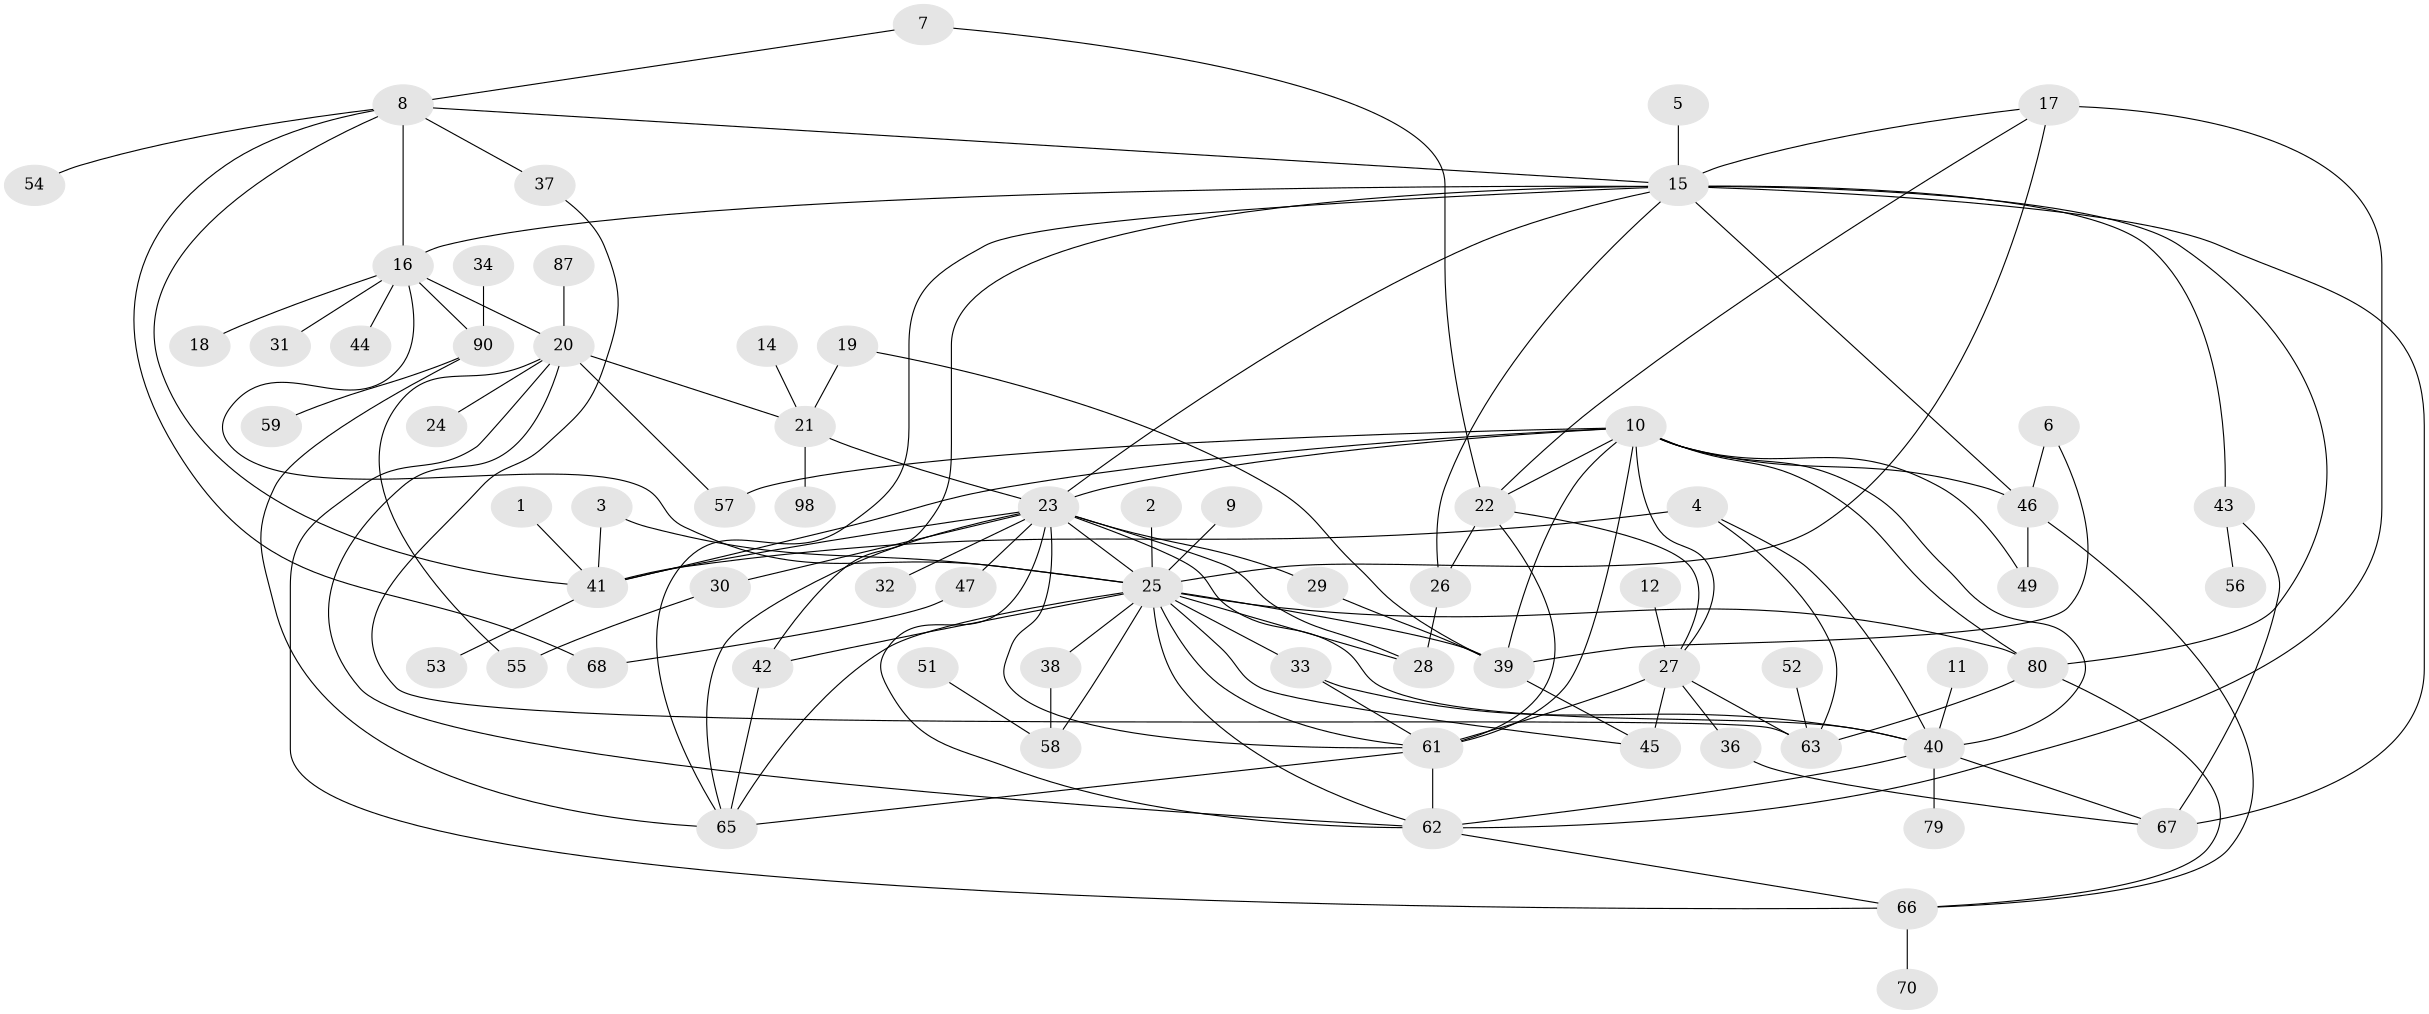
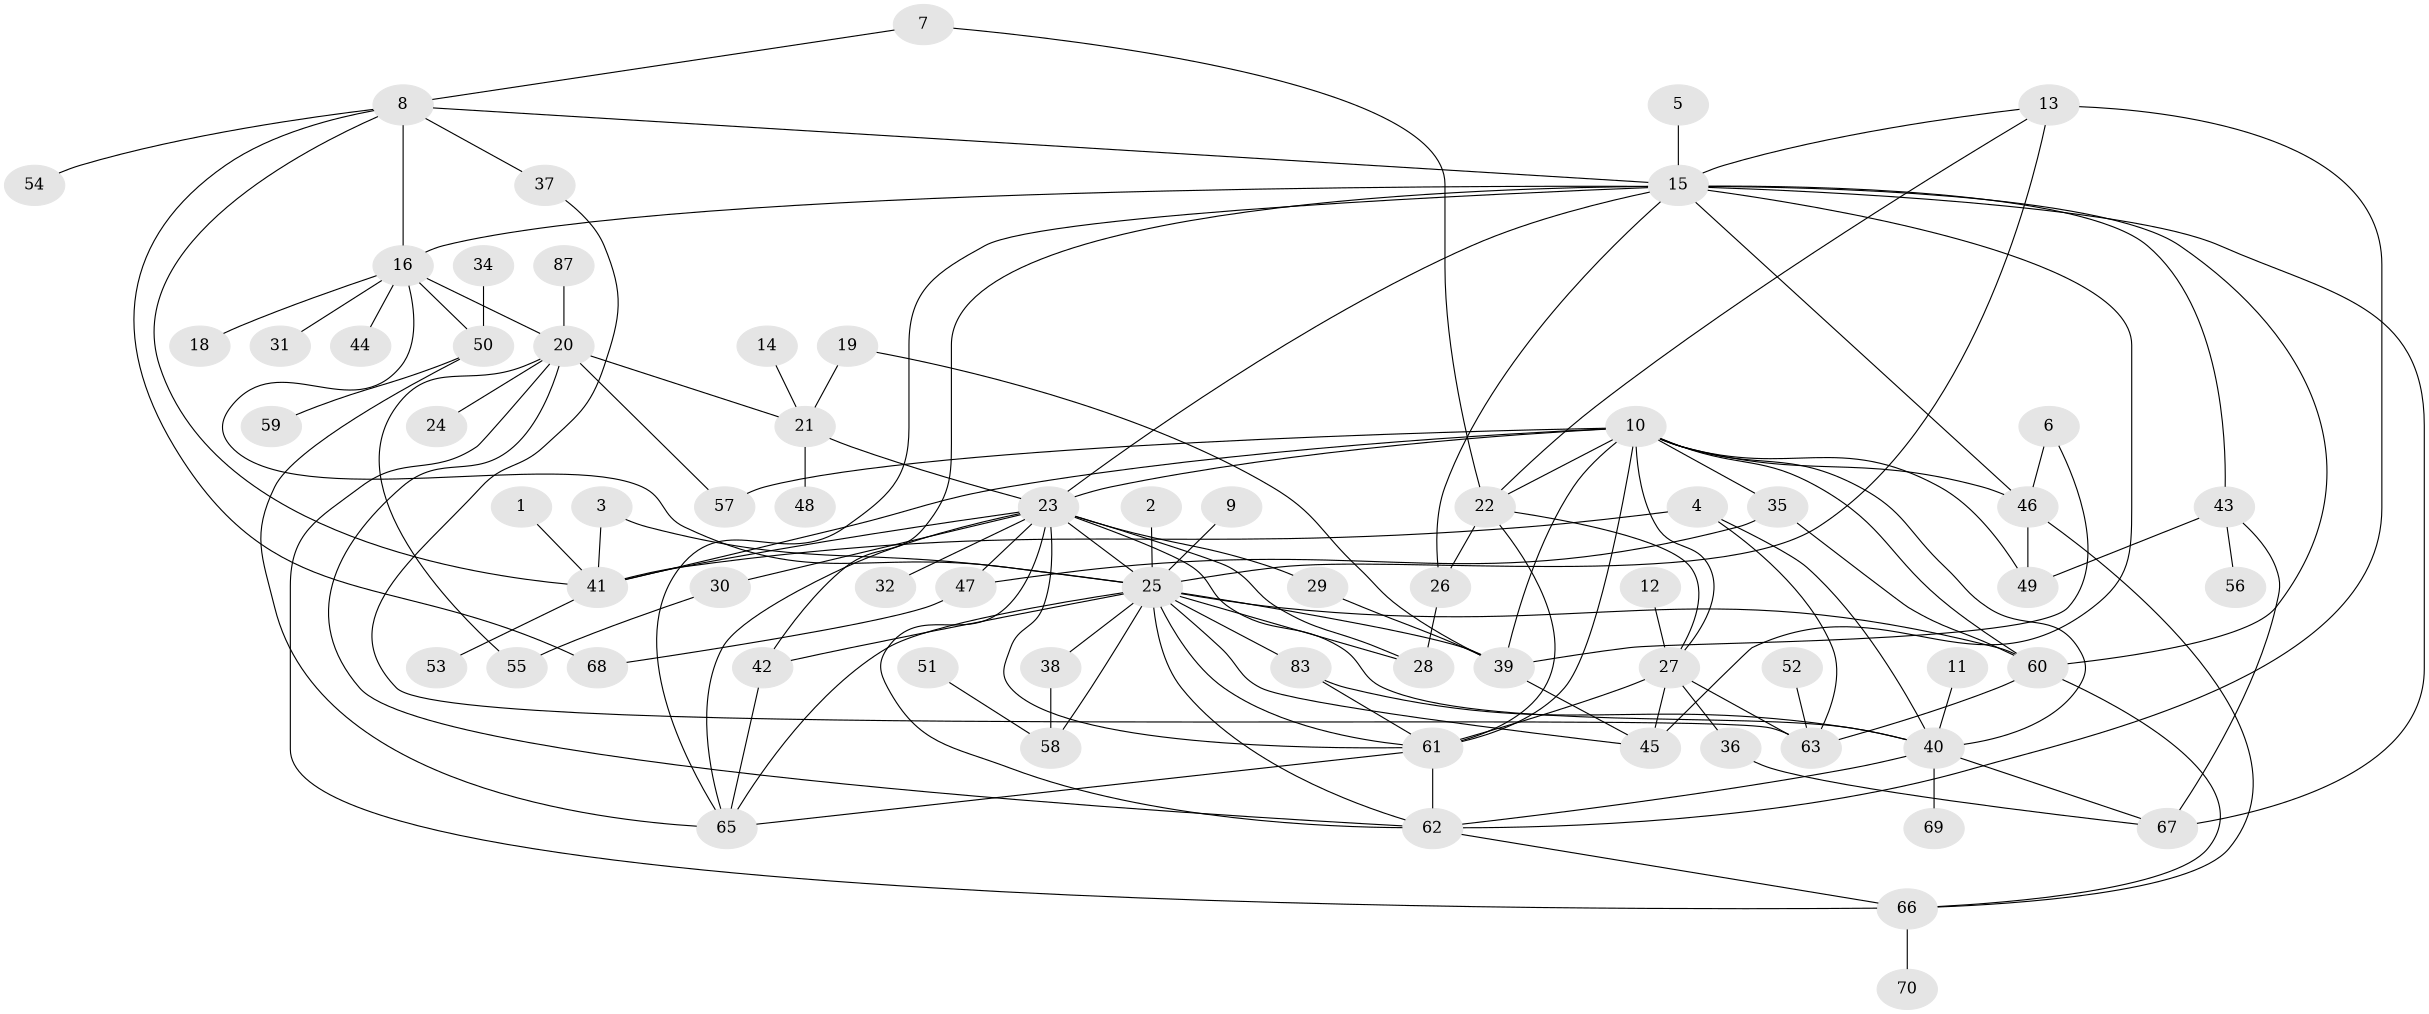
node "17": label "17" -> "13"
node "90": label "90" -> "50"
edge "15" -- "45": added
node "98": label "98" -> "48"
node "35": added
edge "43" -- "49": added
node "33": label "33" -> "83"
node "80": label "80" -> "60"
node "79": label "79" -> "69"
